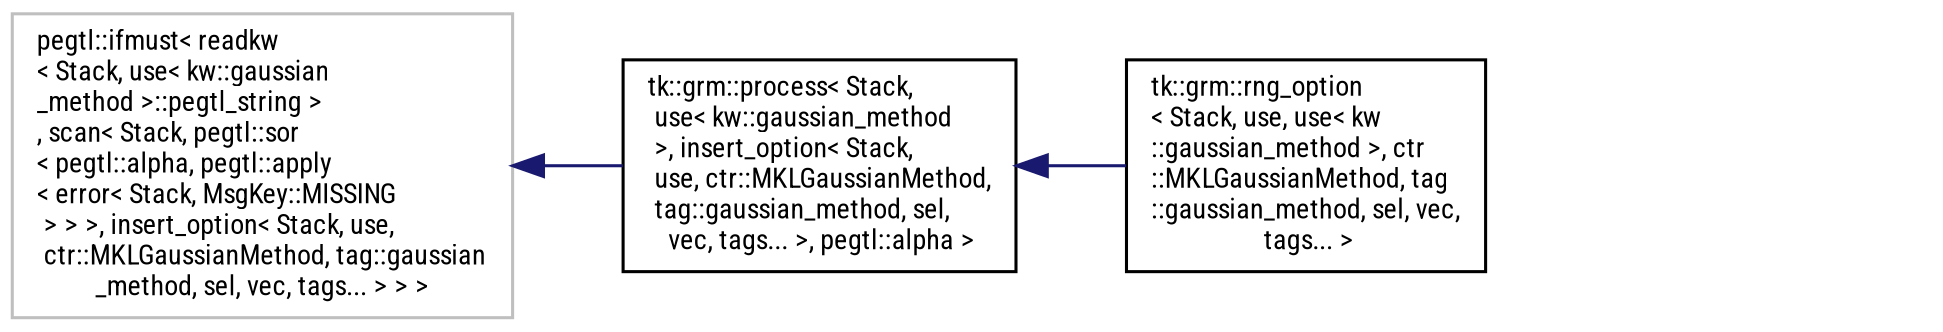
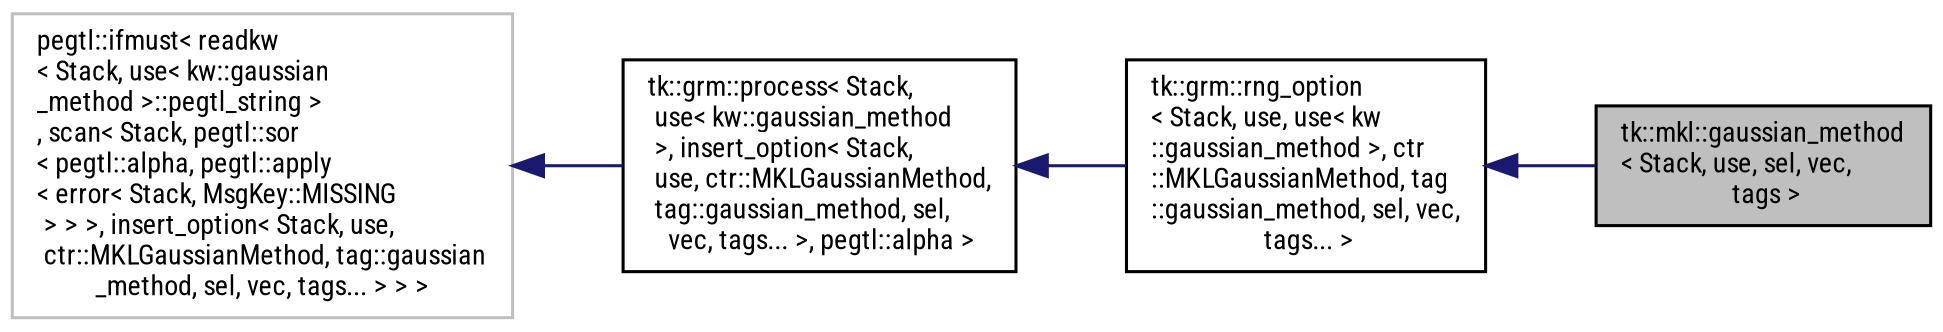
node "tk::mkl::gaussian_method < Stack, use, sel, vec, tags >": added
